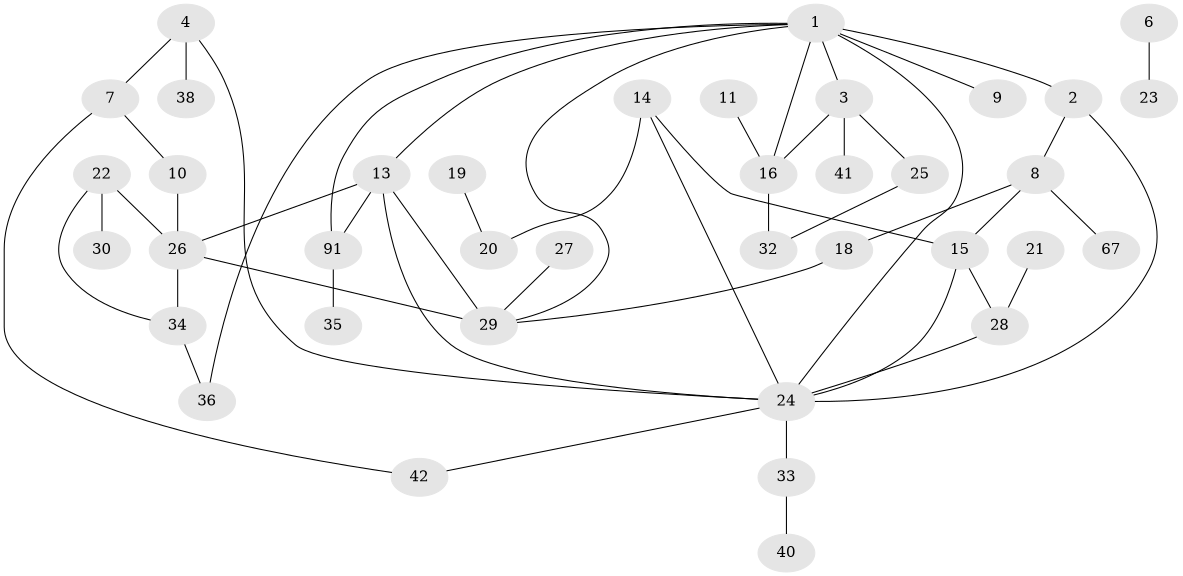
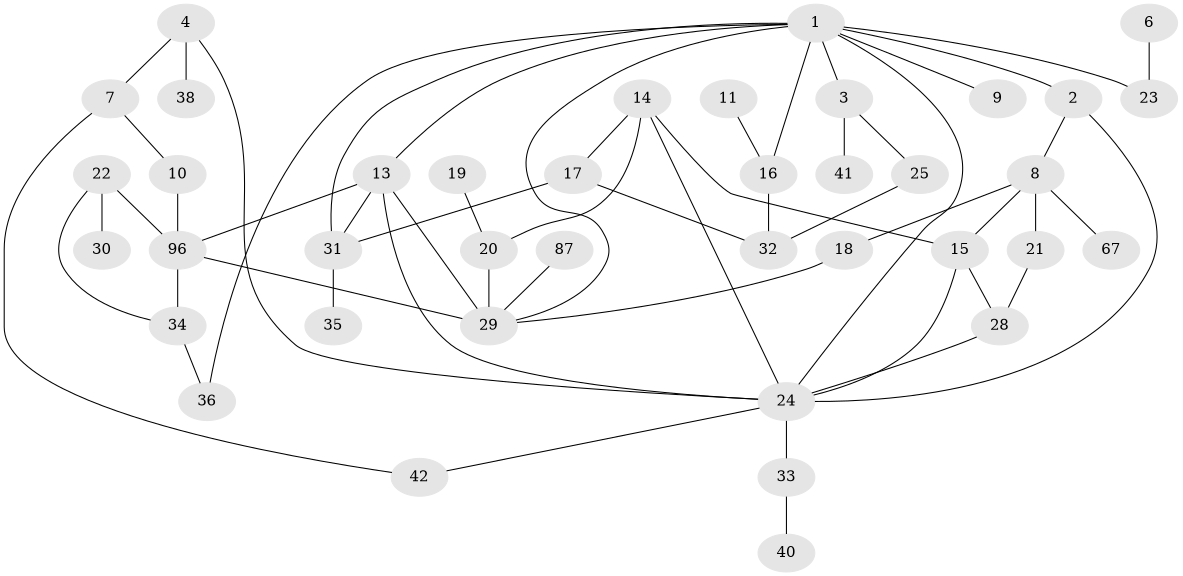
edge "1" -- "23": added
edge "3" -- "16": removed
node "17": added
edge "8" -- "21": added
node "26": label "26" -> "96"
node "91": label "91" -> "31"
node "27": label "27" -> "87"
edge "20" -- "29": added
